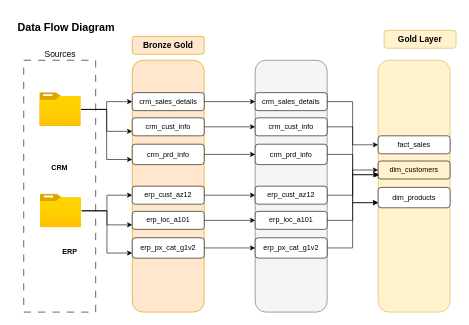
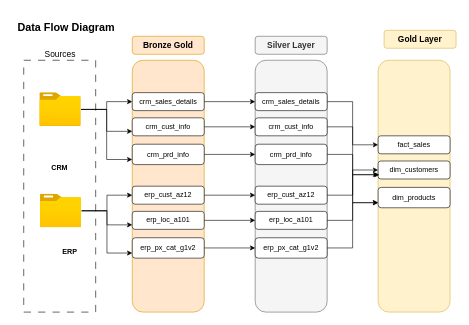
node "Silver Layer": added
node "dim_customers": fillcolor #fff2cc -> #ffffff
